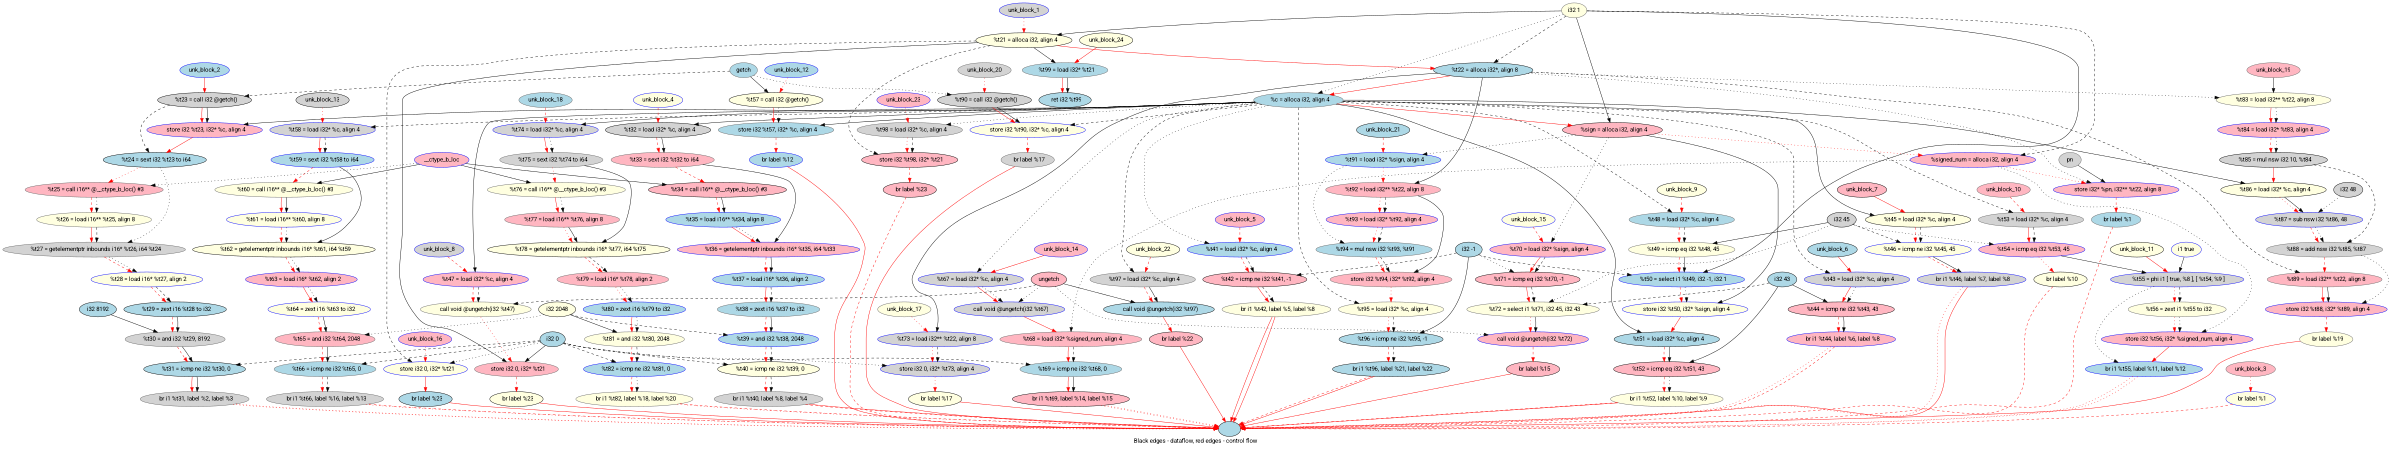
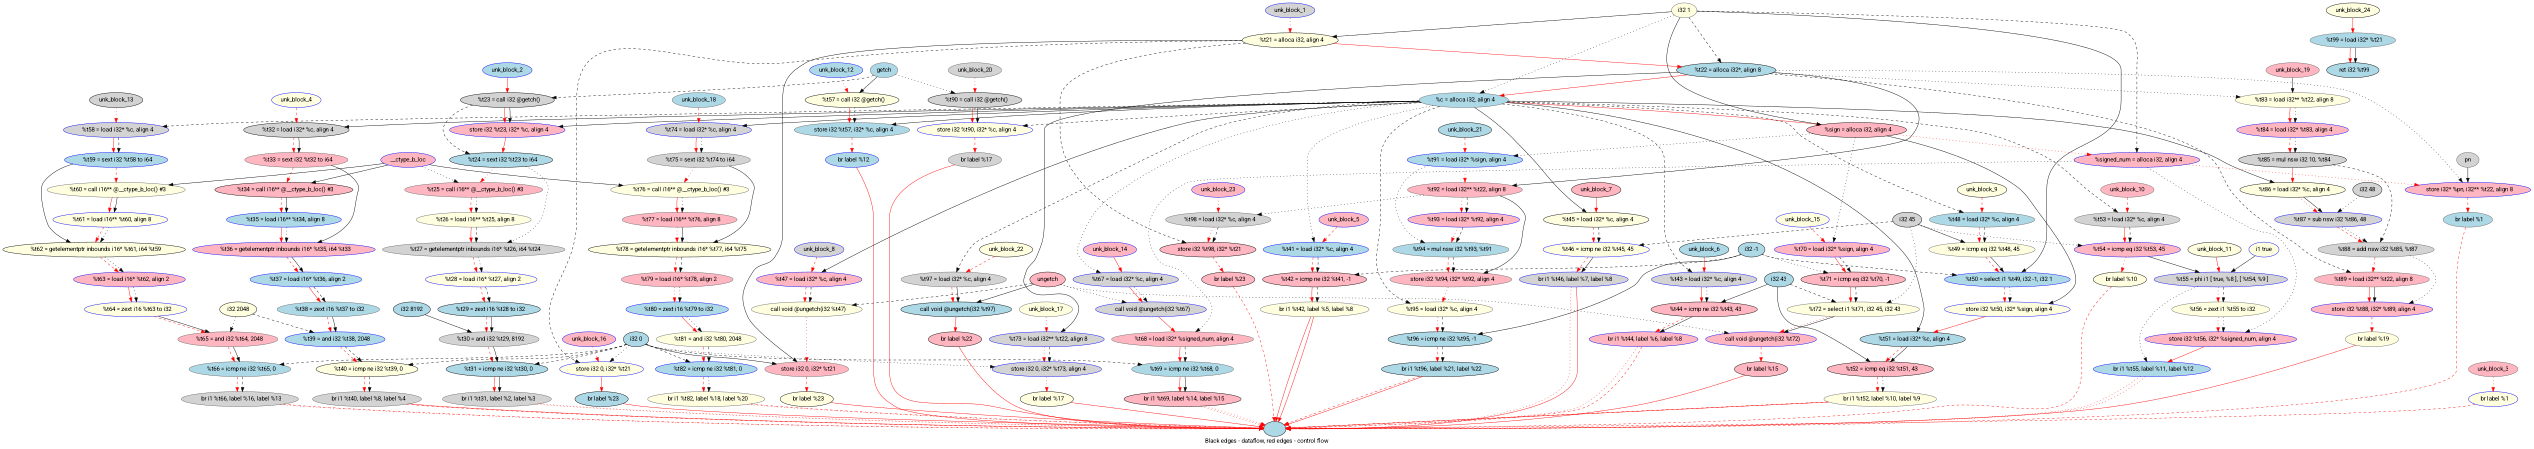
edge "%t21 = alloca i32, align 4" -> "%t99 = load i32* %t21": removed
edge "%c = alloca i32, align 4" -> "%t98 = load i32* %c, align 4": now "%t92 = load i32** %t22, align 8" -> "%t98 = load i32* %c, align 4"
edge "i32 2048" -> "%t81 = and i32 %t80, 2048": removed
